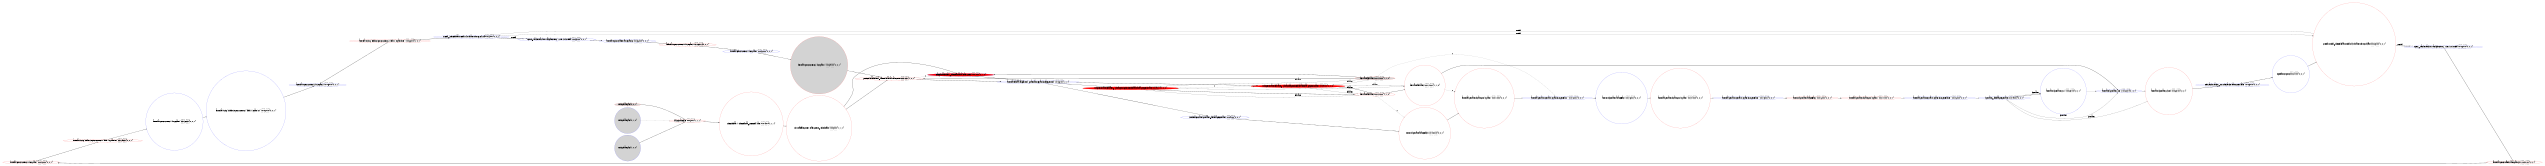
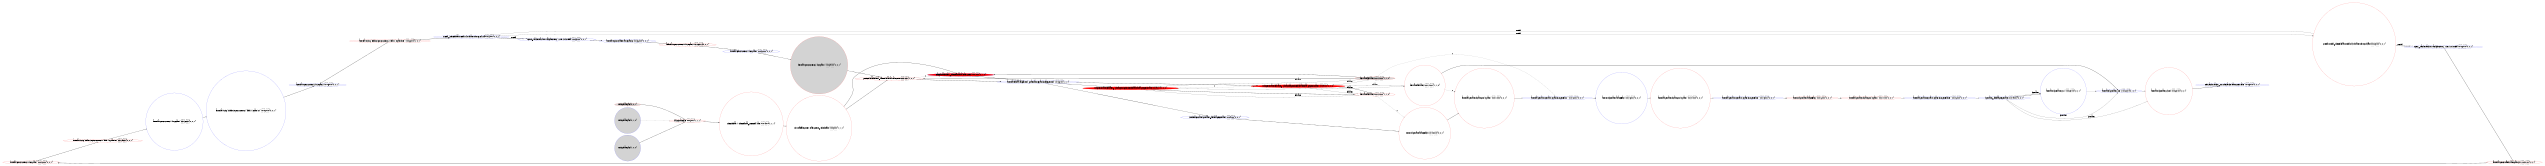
node "TopFieldDocs topDocs@@@24@@@['0', '0', '1']": removed
edge "assertValues(fieldValues,0)@@@10@@@['1', '1', '0']" -> "assertValues(fieldValues,1)@@@11@@@['1', '1', '0']": removed
